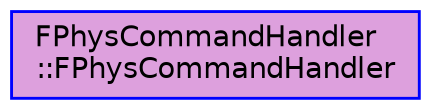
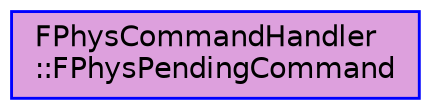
node "FPhysCommandHandler ::FPhysCommandHandler": label "FPhysCommandHandler ::FPhysCommandHandler" -> "FPhysCommandHandler ::FPhysPendingCommand"
